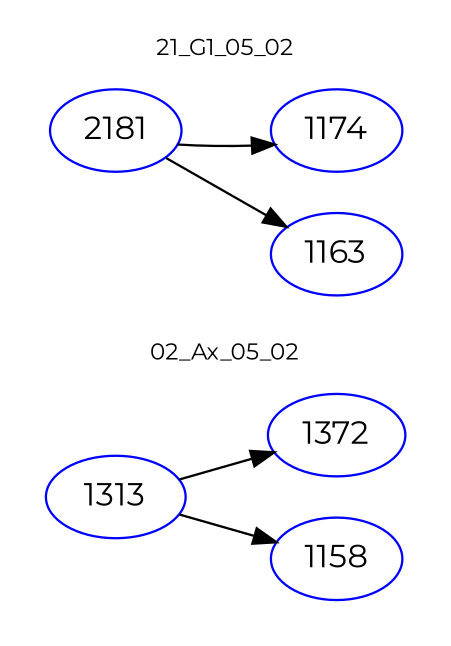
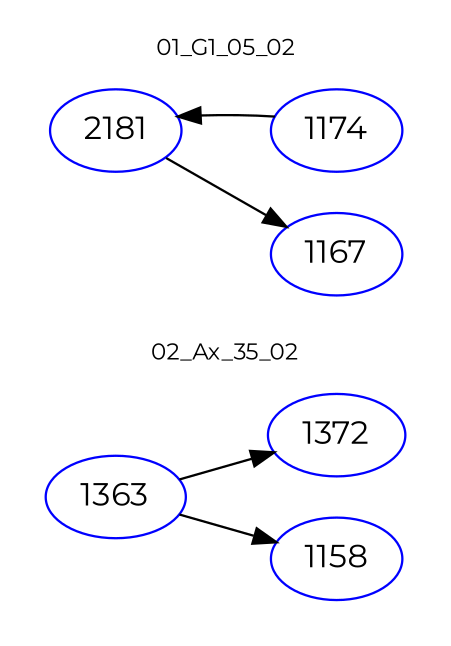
cluster "21_G1_05_02": label "21_G1_05_02" -> "01_G1_05_02"
edge "2181" -> "1174": reversed
node "1163": label "1163" -> "1167"
cluster "02_Ax_05_02": label "02_Ax_05_02" -> "02_Ax_35_02"
node "1313": label "1313" -> "1363"
